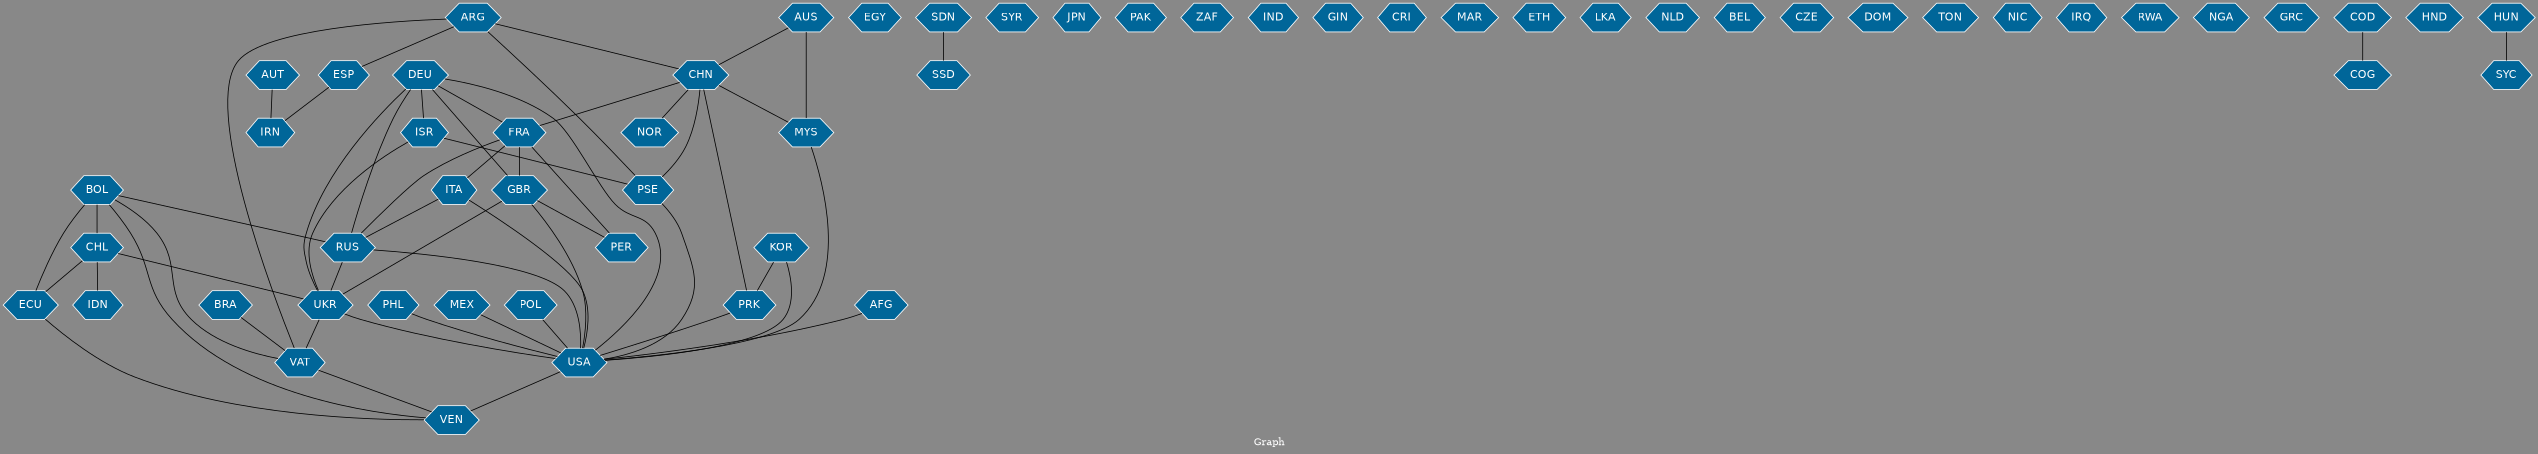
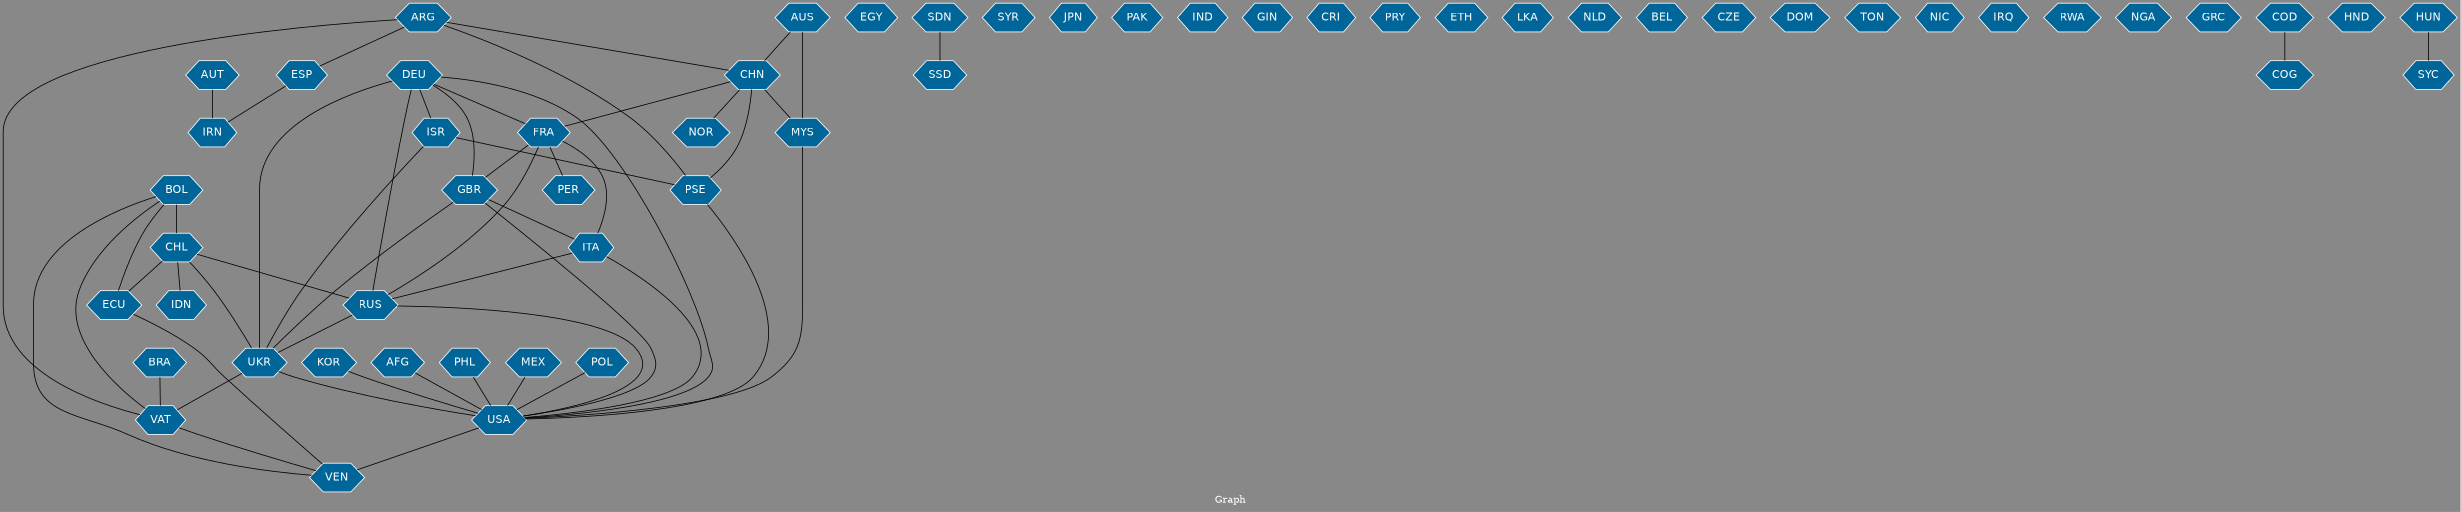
node "ZAF": removed
node "PRY": added
node "MAR": removed
edge "BOL" -- "RUS": now "CHL" -- "RUS"
edge "GBR" -- "PER": now "GBR" -- "ITA"
node "PRK": removed
